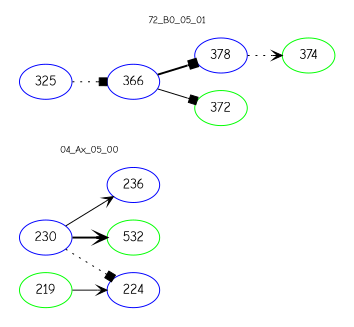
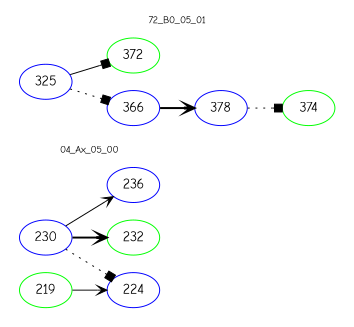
edge "378" -> "374": arrowhead vee -> box
edge "366" -> "378": arrowhead box -> vee
edge "366" -> "372": now "325" -> "372"
node "532": label "532" -> "232"
